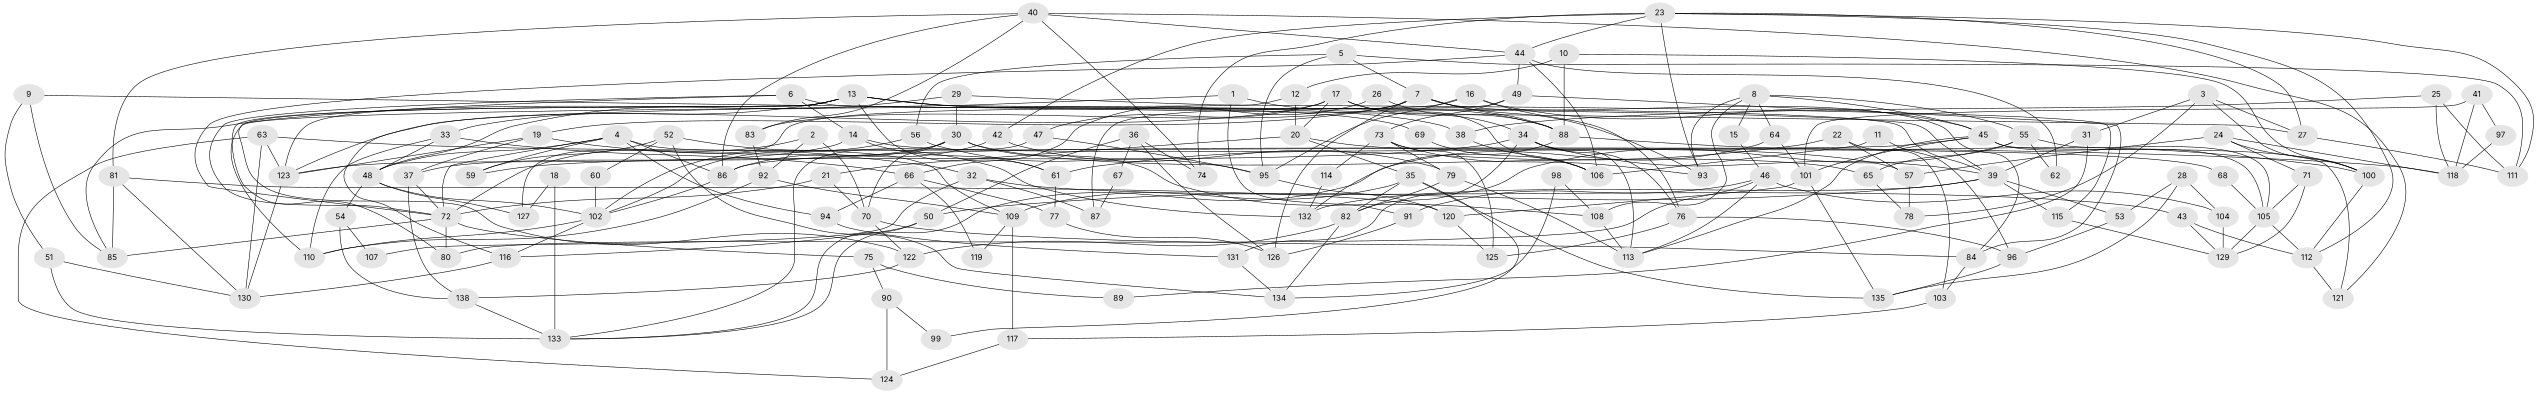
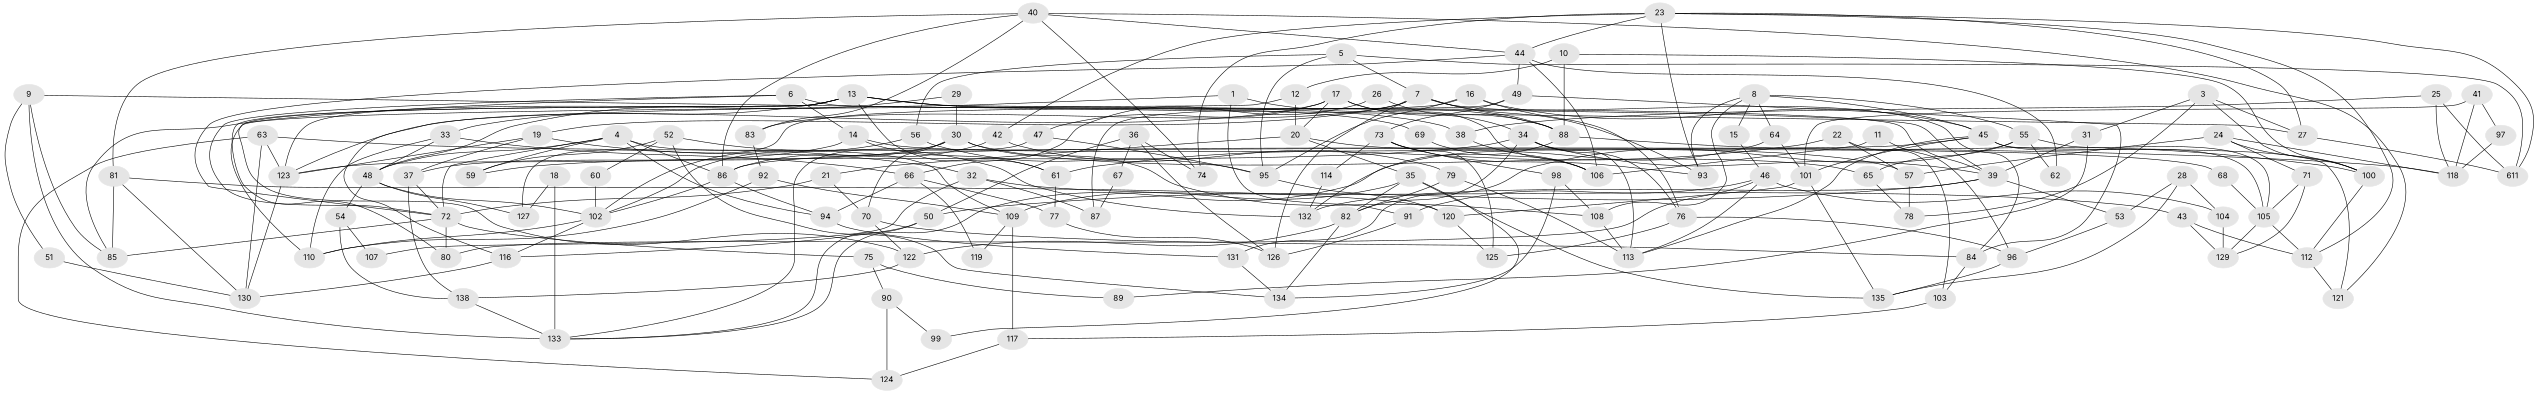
node "2": removed
edge "73" -- "79": now "73" -- "98"
node "111": label "111" -> "611"
edge "86" -- "94": added
node "115": removed
edge "51" -- "133": now "9" -- "133"
